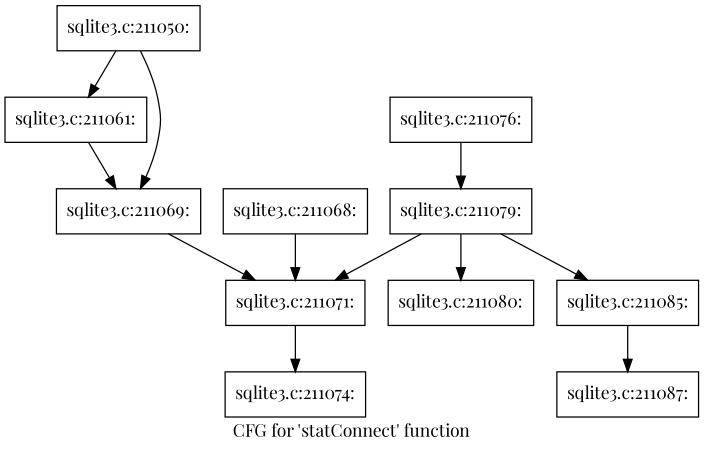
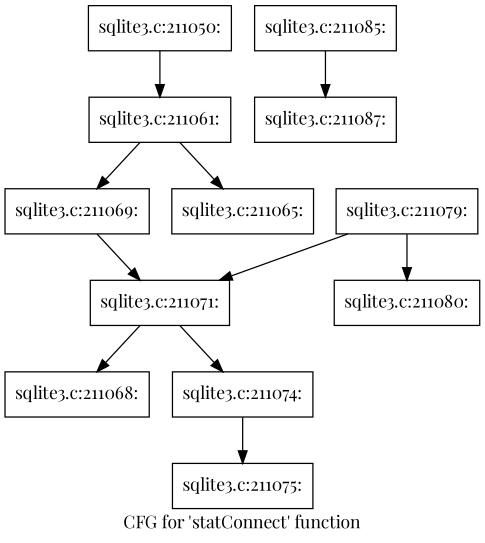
edge "sqlite3.c:211050:" -> "sqlite3.c:211069:": removed
node "sqlite3.c:211076:": removed
node "sqlite3.c:211065:": added
edge "sqlite3.c:211068:" -> "sqlite3.c:211071:": reversed
edge "sqlite3.c:211079:" -> "sqlite3.c:211085:": removed
node "sqlite3.c:211075:": added
